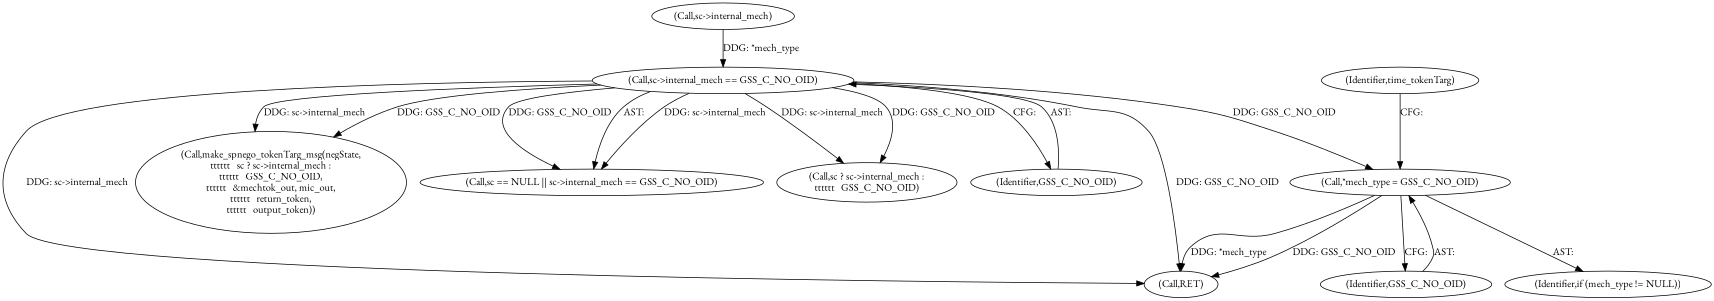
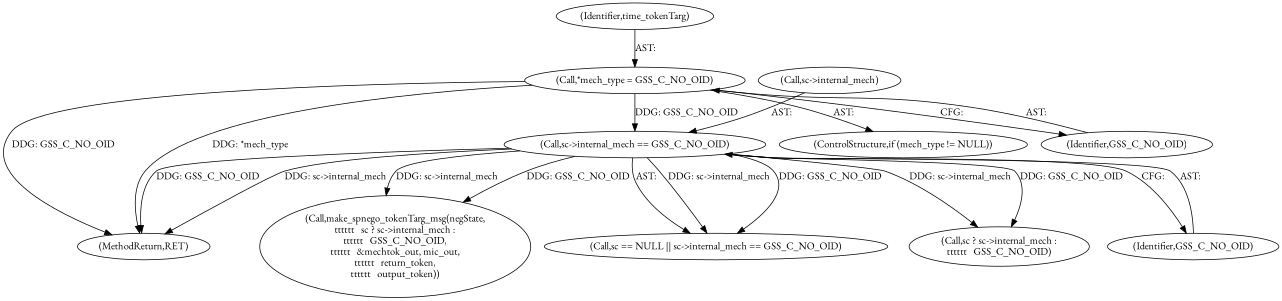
edge "(Call,sc->internal_mech)" -> "(Call,sc->internal_mech == GSS_C_NO_OID)": label "DDG: *mech_type" -> "AST: "
edge "(Call,sc->internal_mech == GSS_C_NO_OID)" -> "(Call,*mech_type = GSS_C_NO_OID)": reversed
edge "(Identifier,time_tokenTarg)" -> "(Call,*mech_type = GSS_C_NO_OID)": label "CFG: " -> "AST: "
node "(Call,RET)": label "(Call,RET)" -> "(MethodReturn,RET)"
node "(Identifier,if (mech_type != NULL))": label "(Identifier,if (mech_type != NULL))" -> "(ControlStructure,if (mech_type != NULL))"
